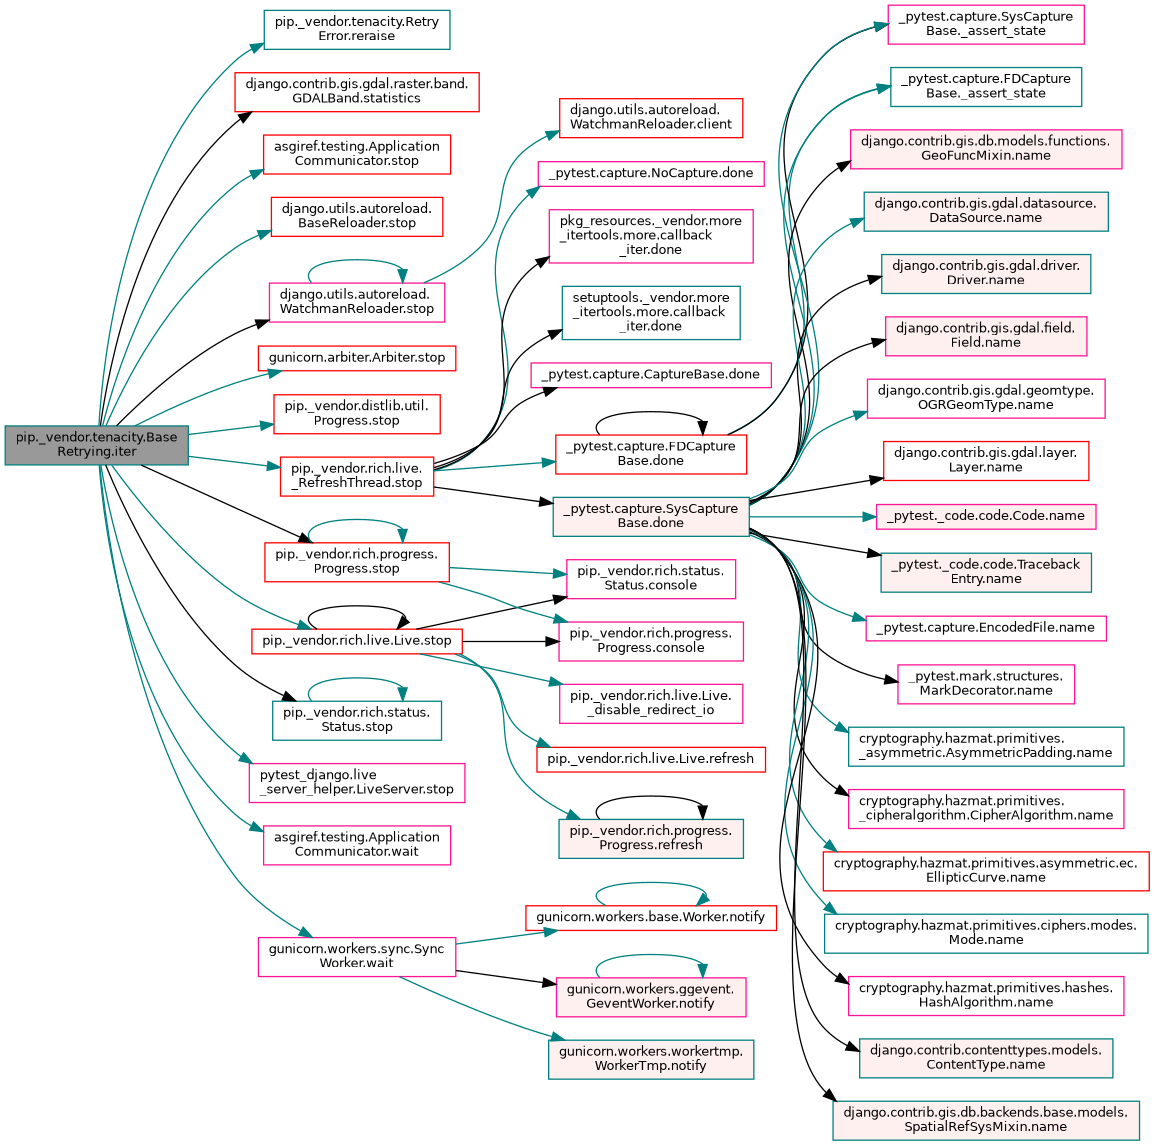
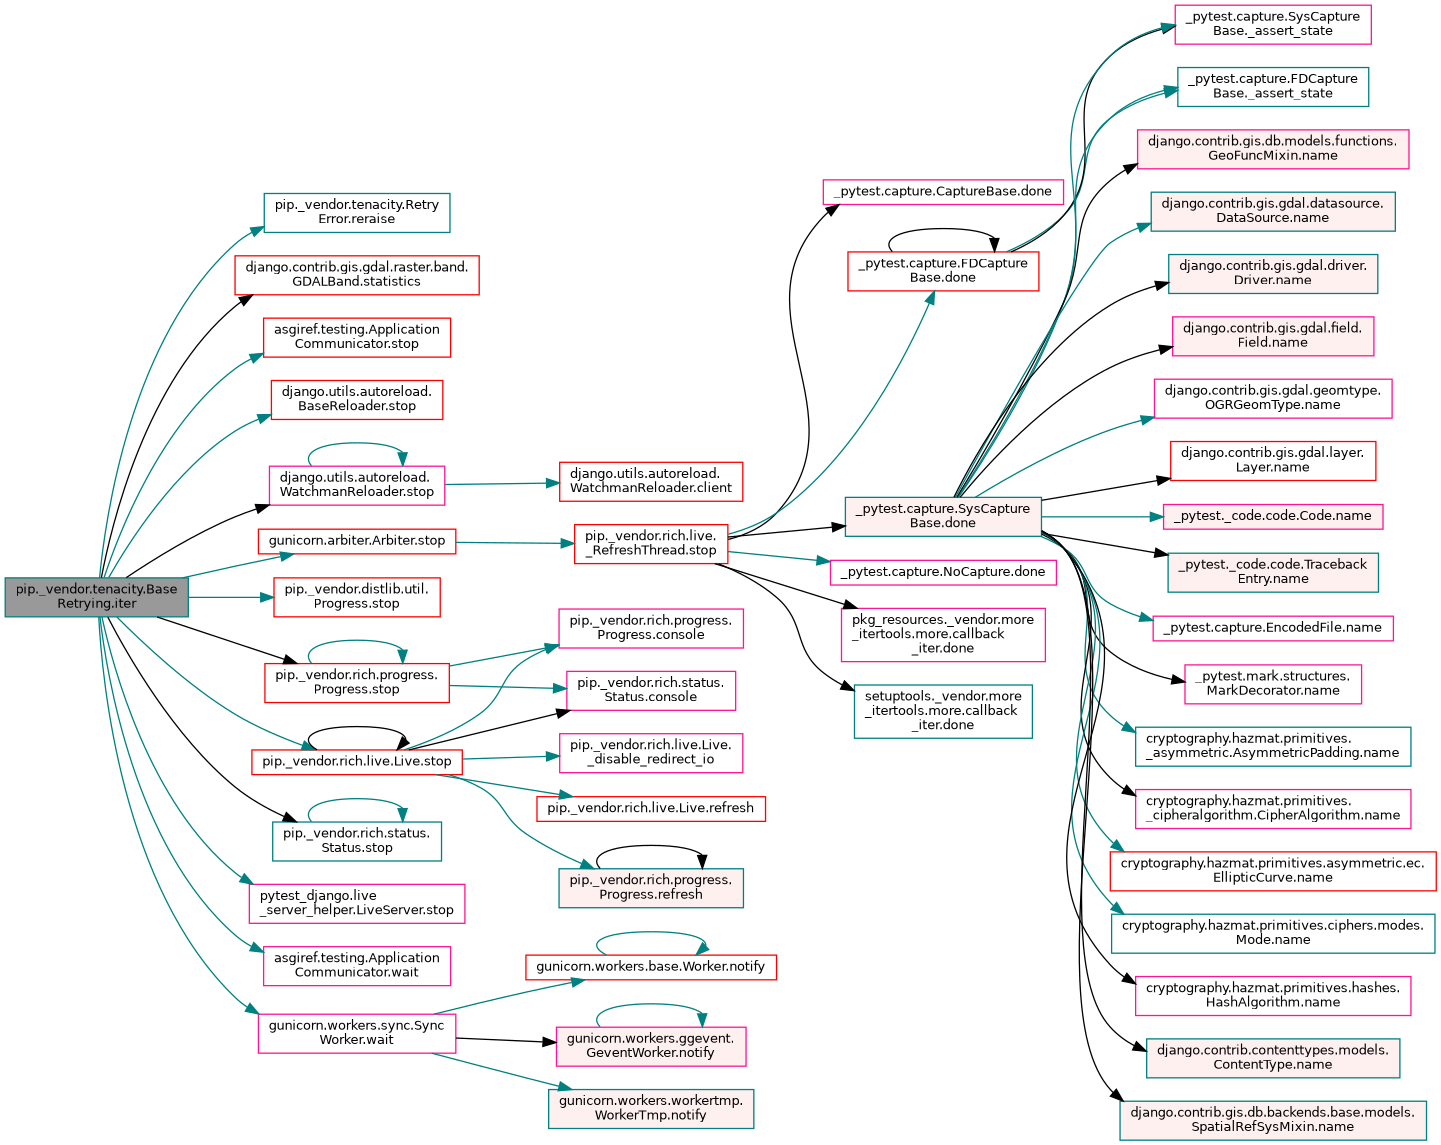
edge "pip._vendor.tenacity.Base Retrying.iter" -> "pip._vendor.rich.live. _RefreshThread.stop": now "gunicorn.arbiter.Arbiter.stop" -> "pip._vendor.rich.live. _RefreshThread.stop"
edge "pip._vendor.rich.live.Live.stop" -> "pip._vendor.rich.progress. Progress.console": color black -> teal
